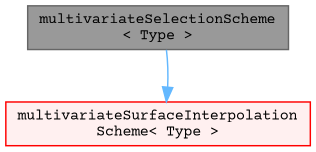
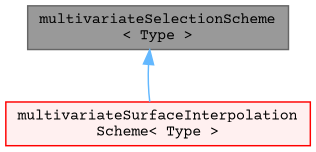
edge "multivariateSelectionScheme < Type >" -> "multivariateSurfaceInterpolation Scheme< Type >": reversed
